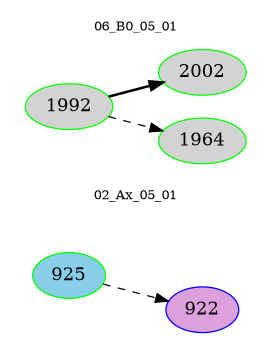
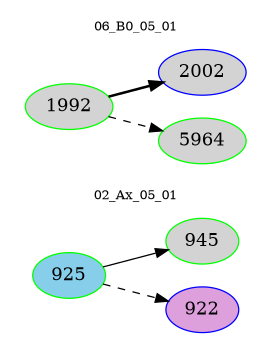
node "2002": color green -> blue
node "1964": label "1964" -> "5964"
node "945": added
